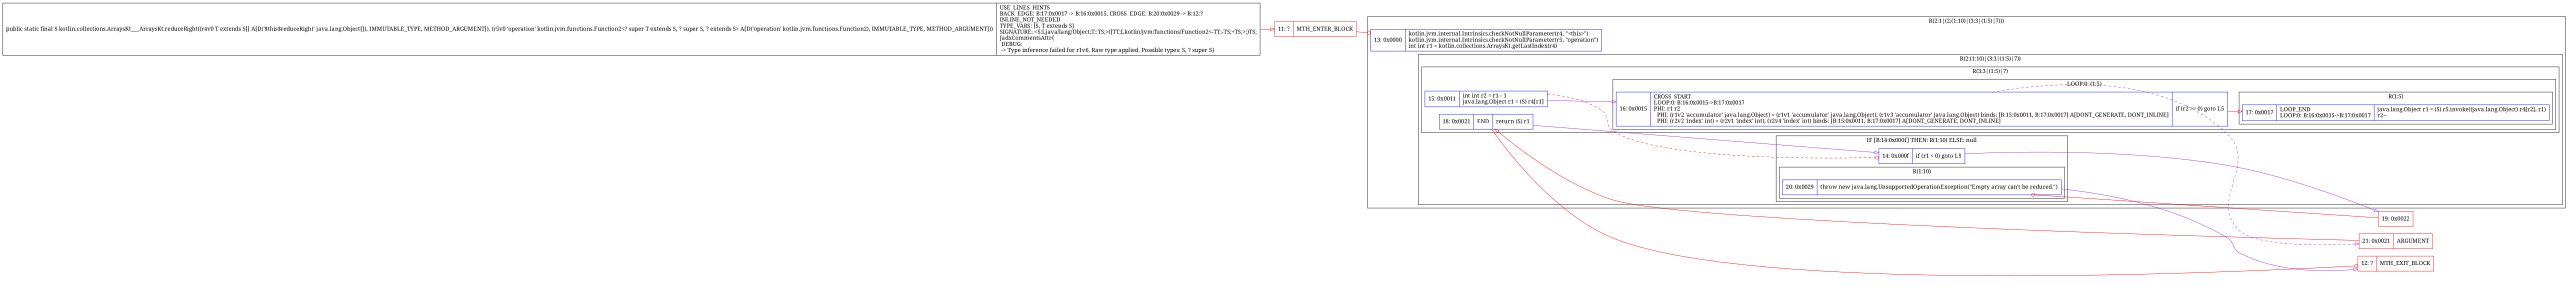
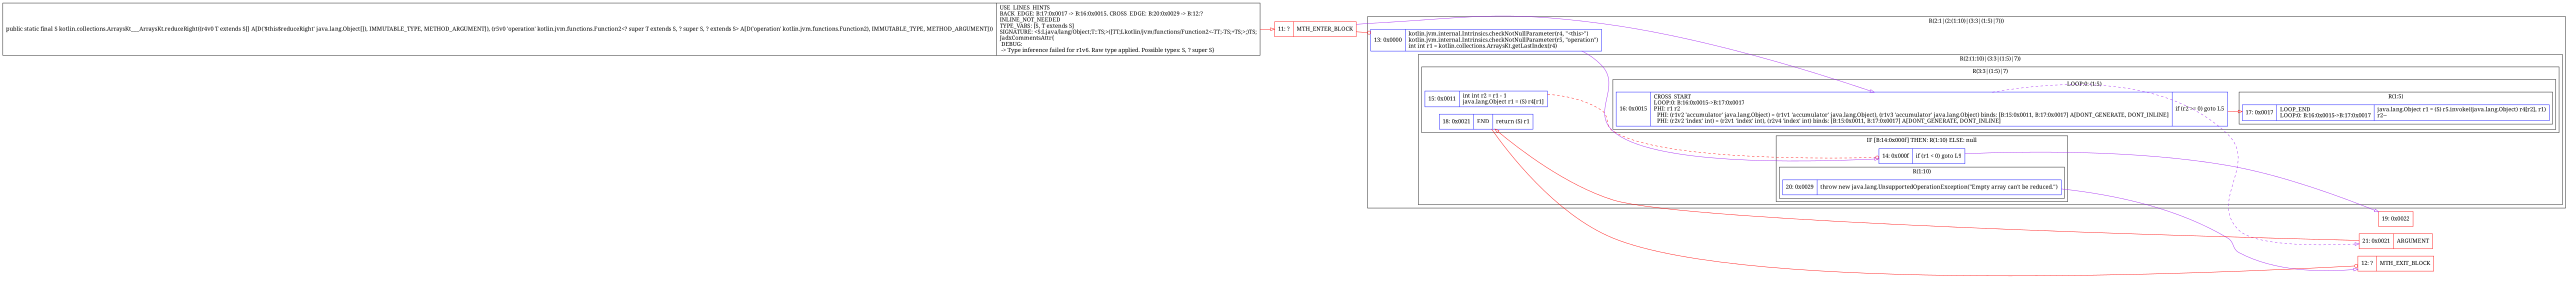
edge "15: 0x0011" -> "16: 0x0015": now "11: ?" -> "16: 0x0015"
edge "18: 0x0021" -> "14: 0x000f": now "13: 0x0000" -> "14: 0x000f"
edge "19: 0x0022" -> "20: 0x0029": removed
